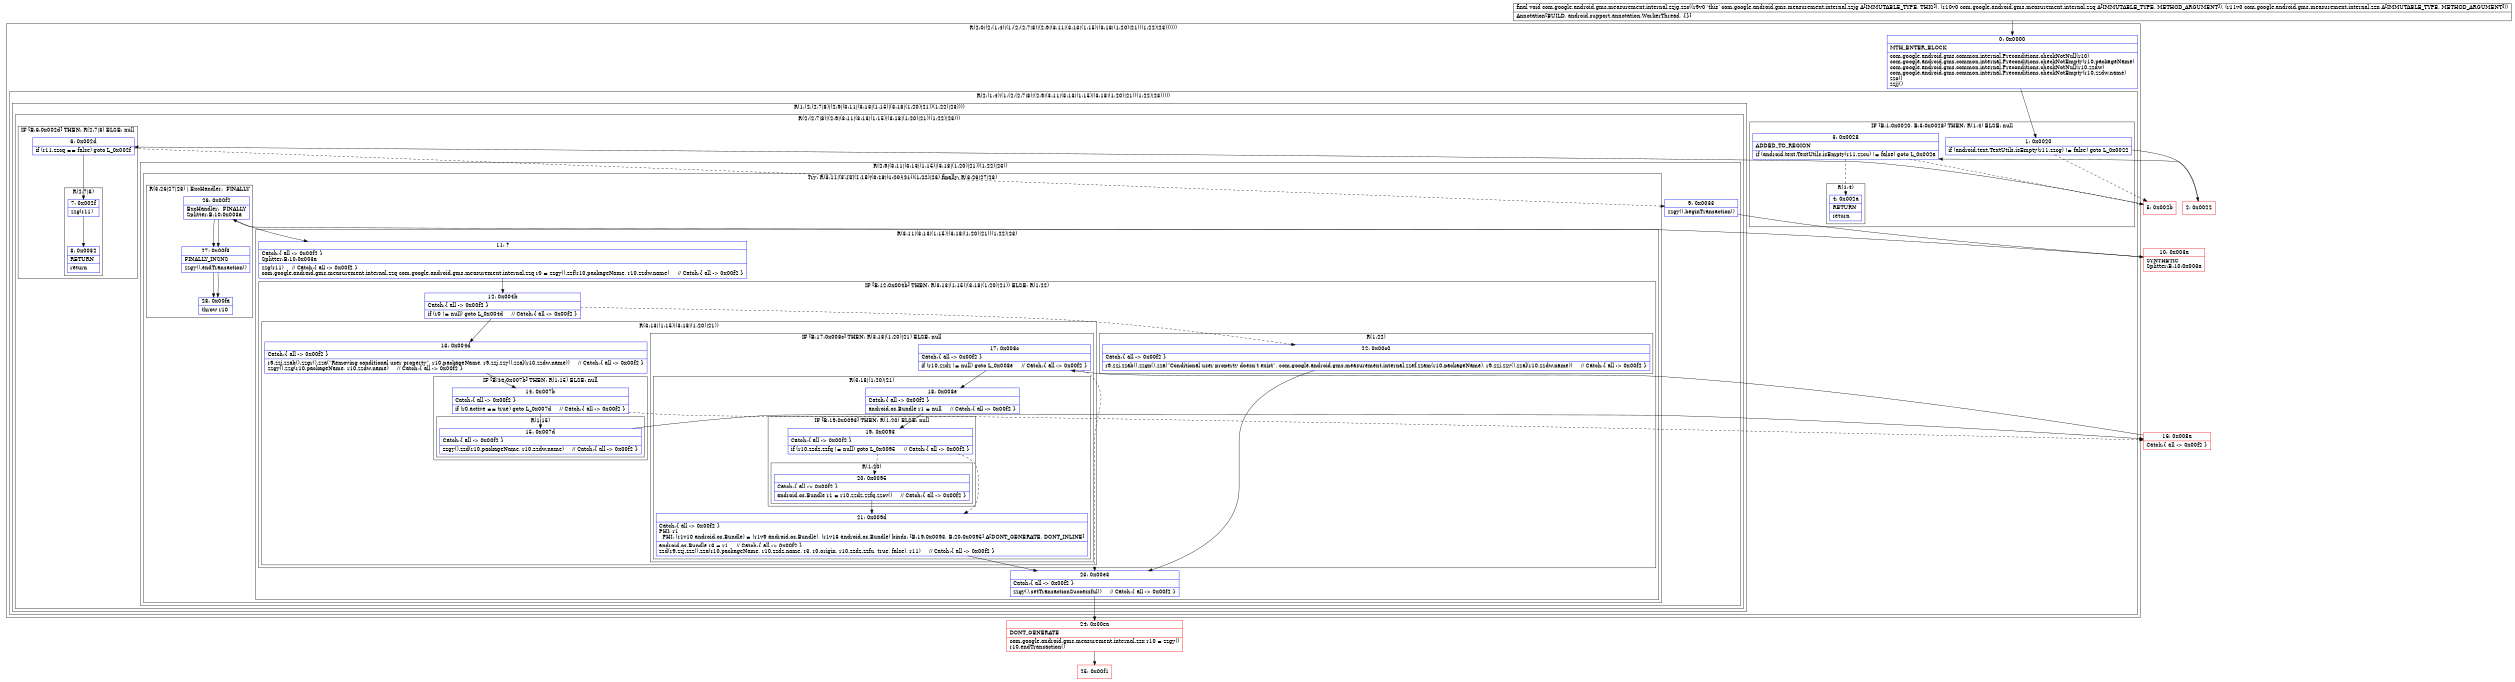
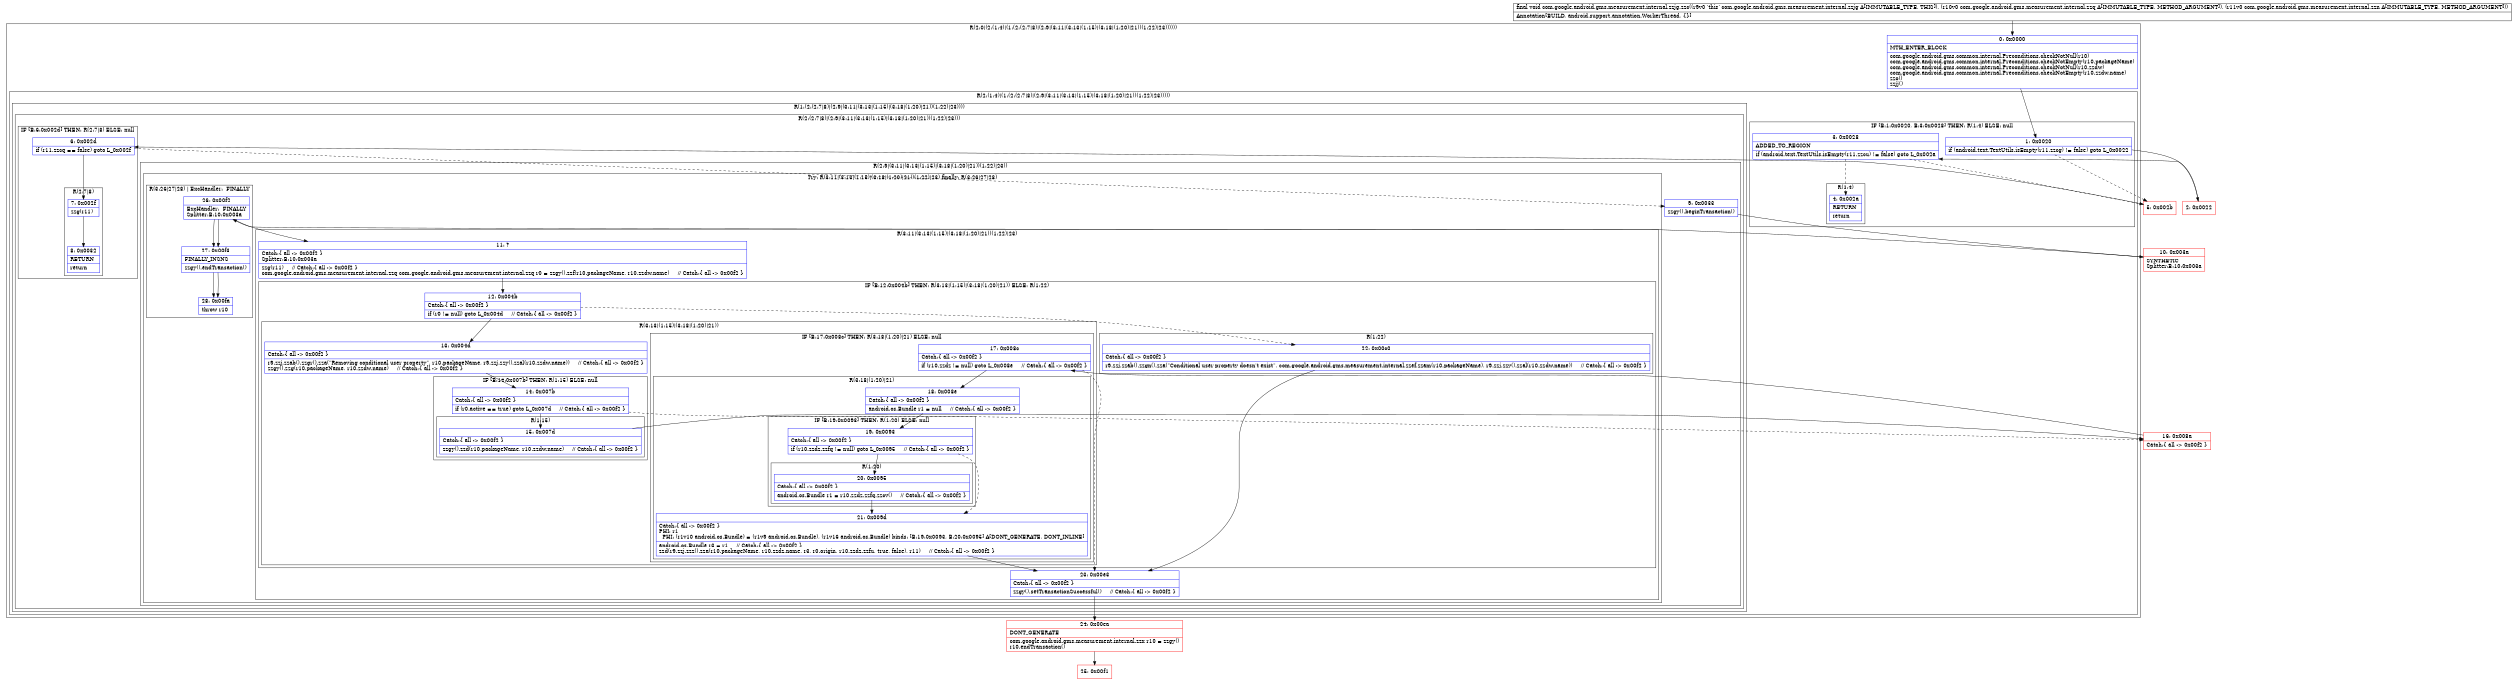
edge "19: 0x0093" -> "20: 0x0095": style dashed -> solid
